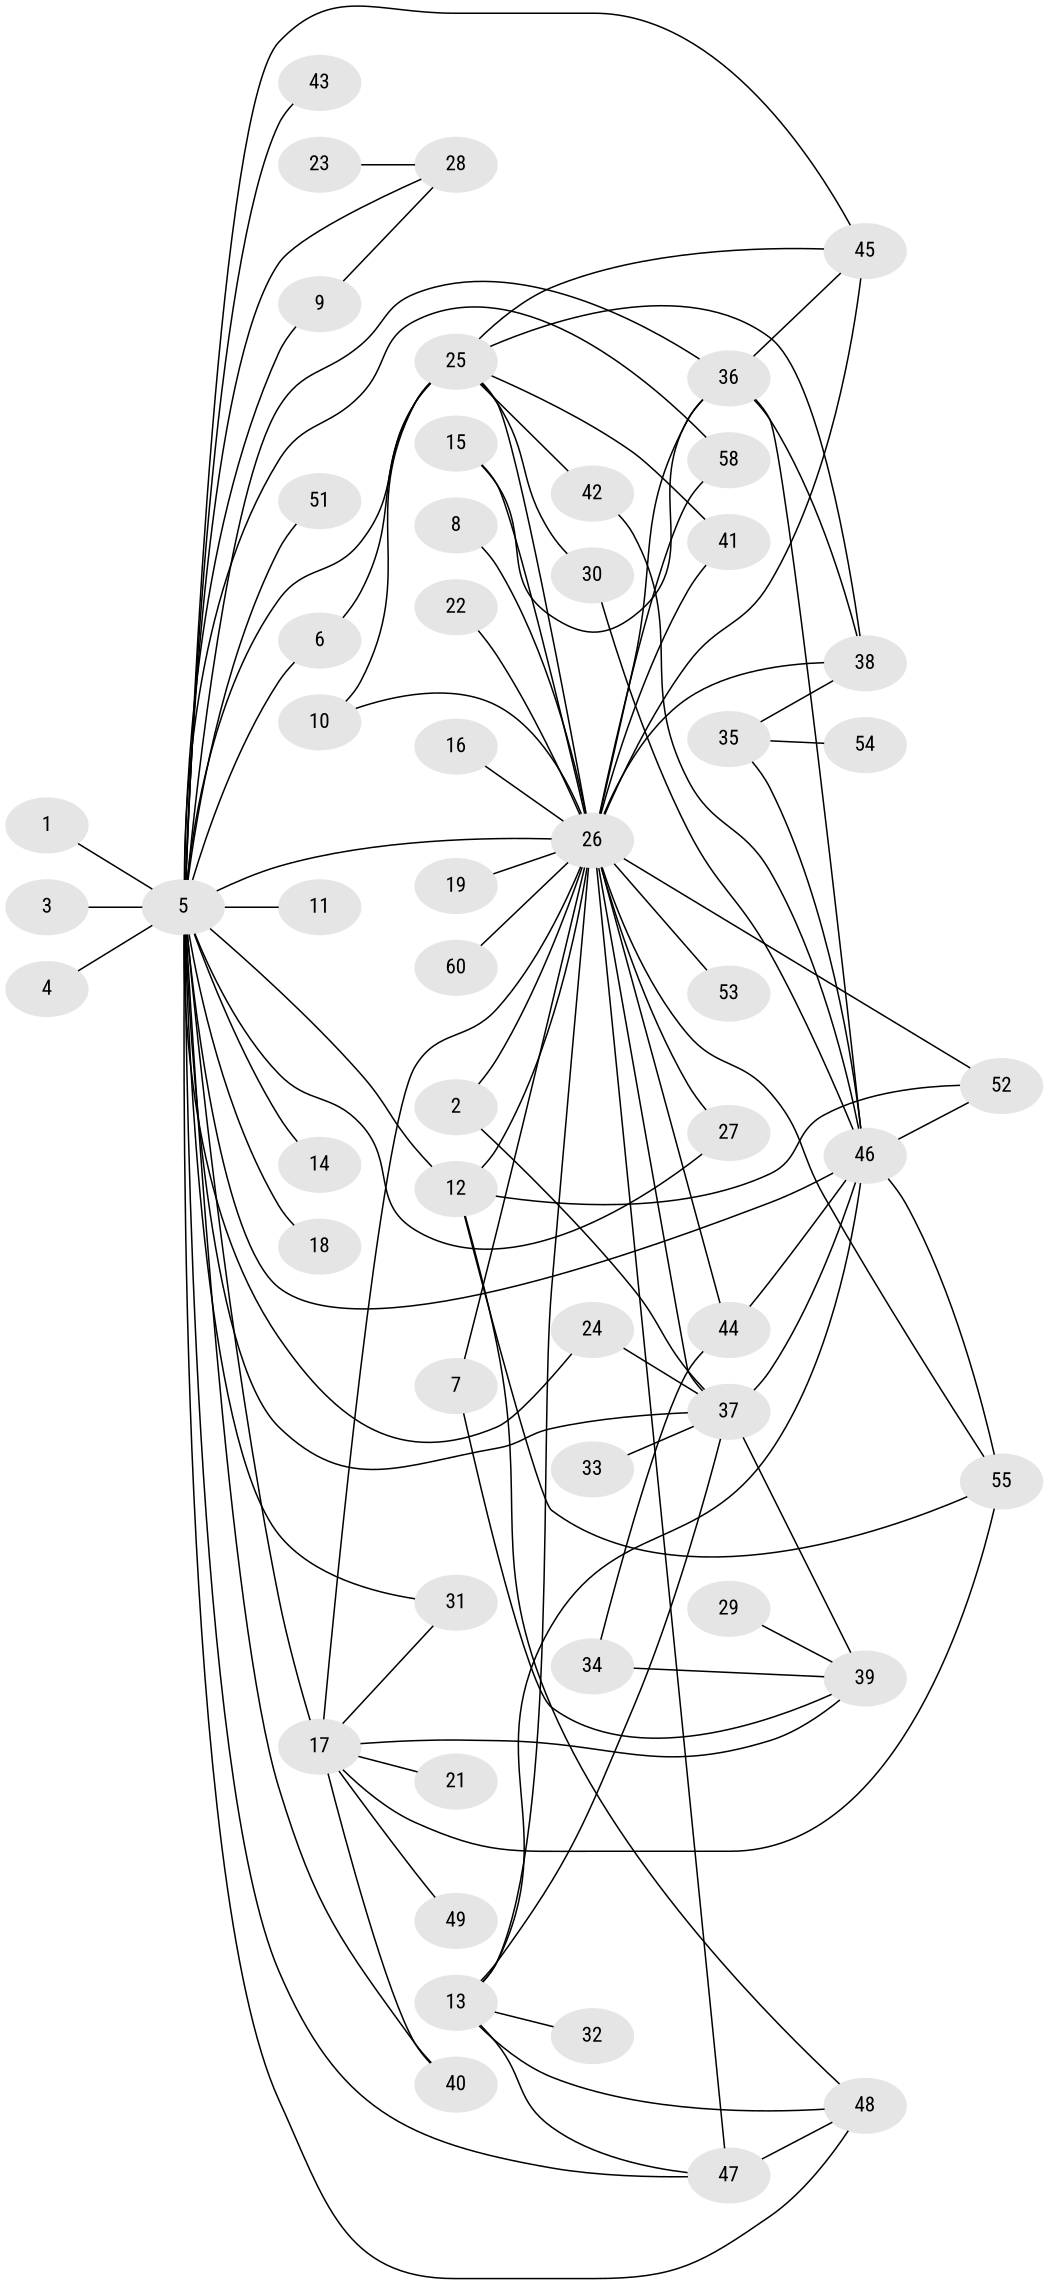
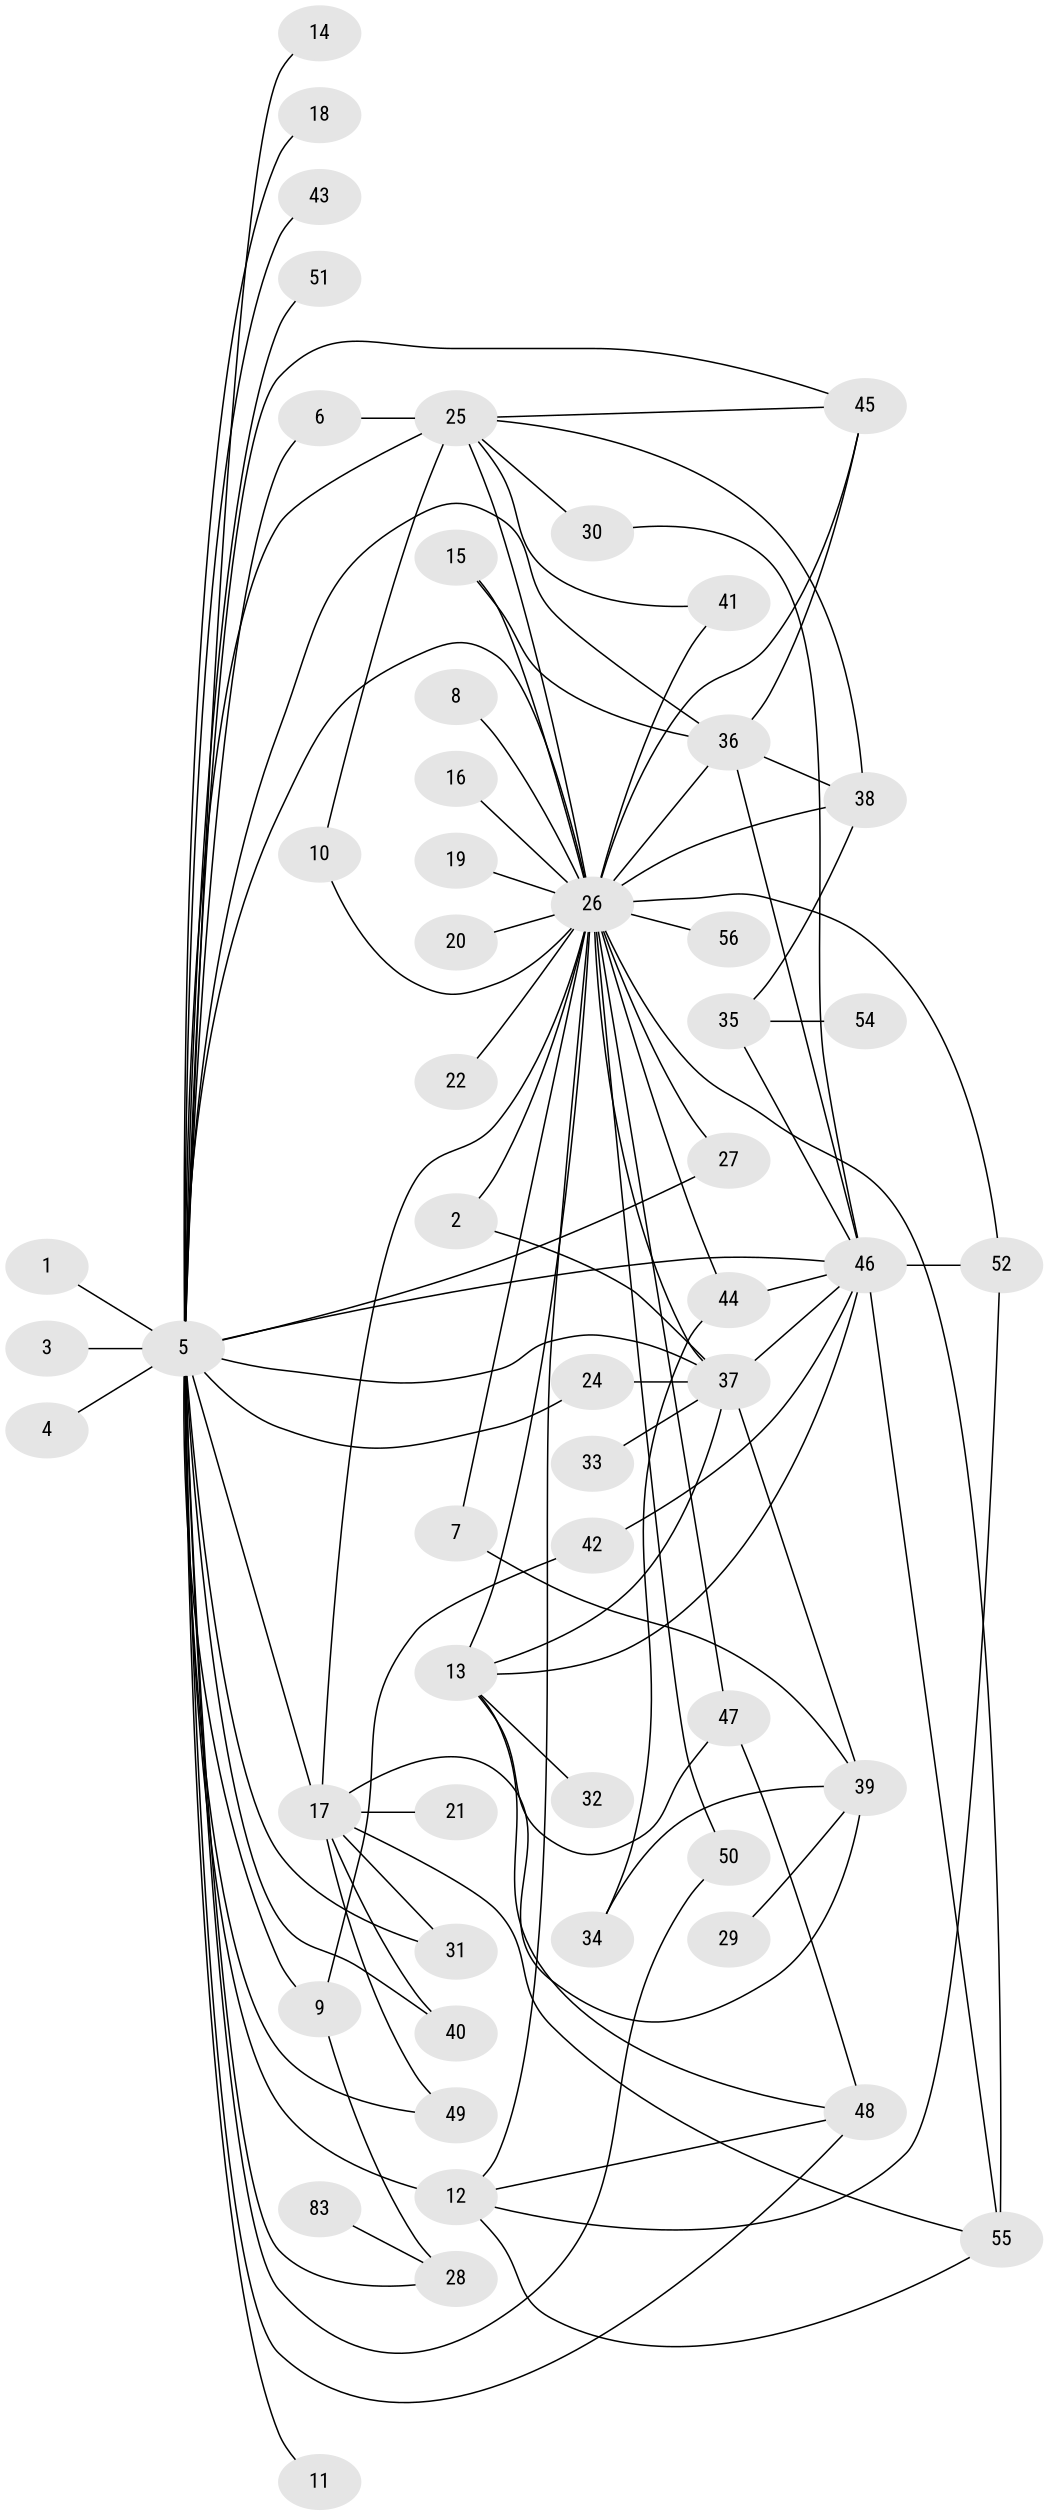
node "23": label "23" -> "83"
edge "25" -- "42": now "9" -- "42"
node "58": label "58" -> "50"
node "60": label "60" -> "20"
node "53": label "53" -> "56"
edge "5" -- "47": now "5" -- "49"
